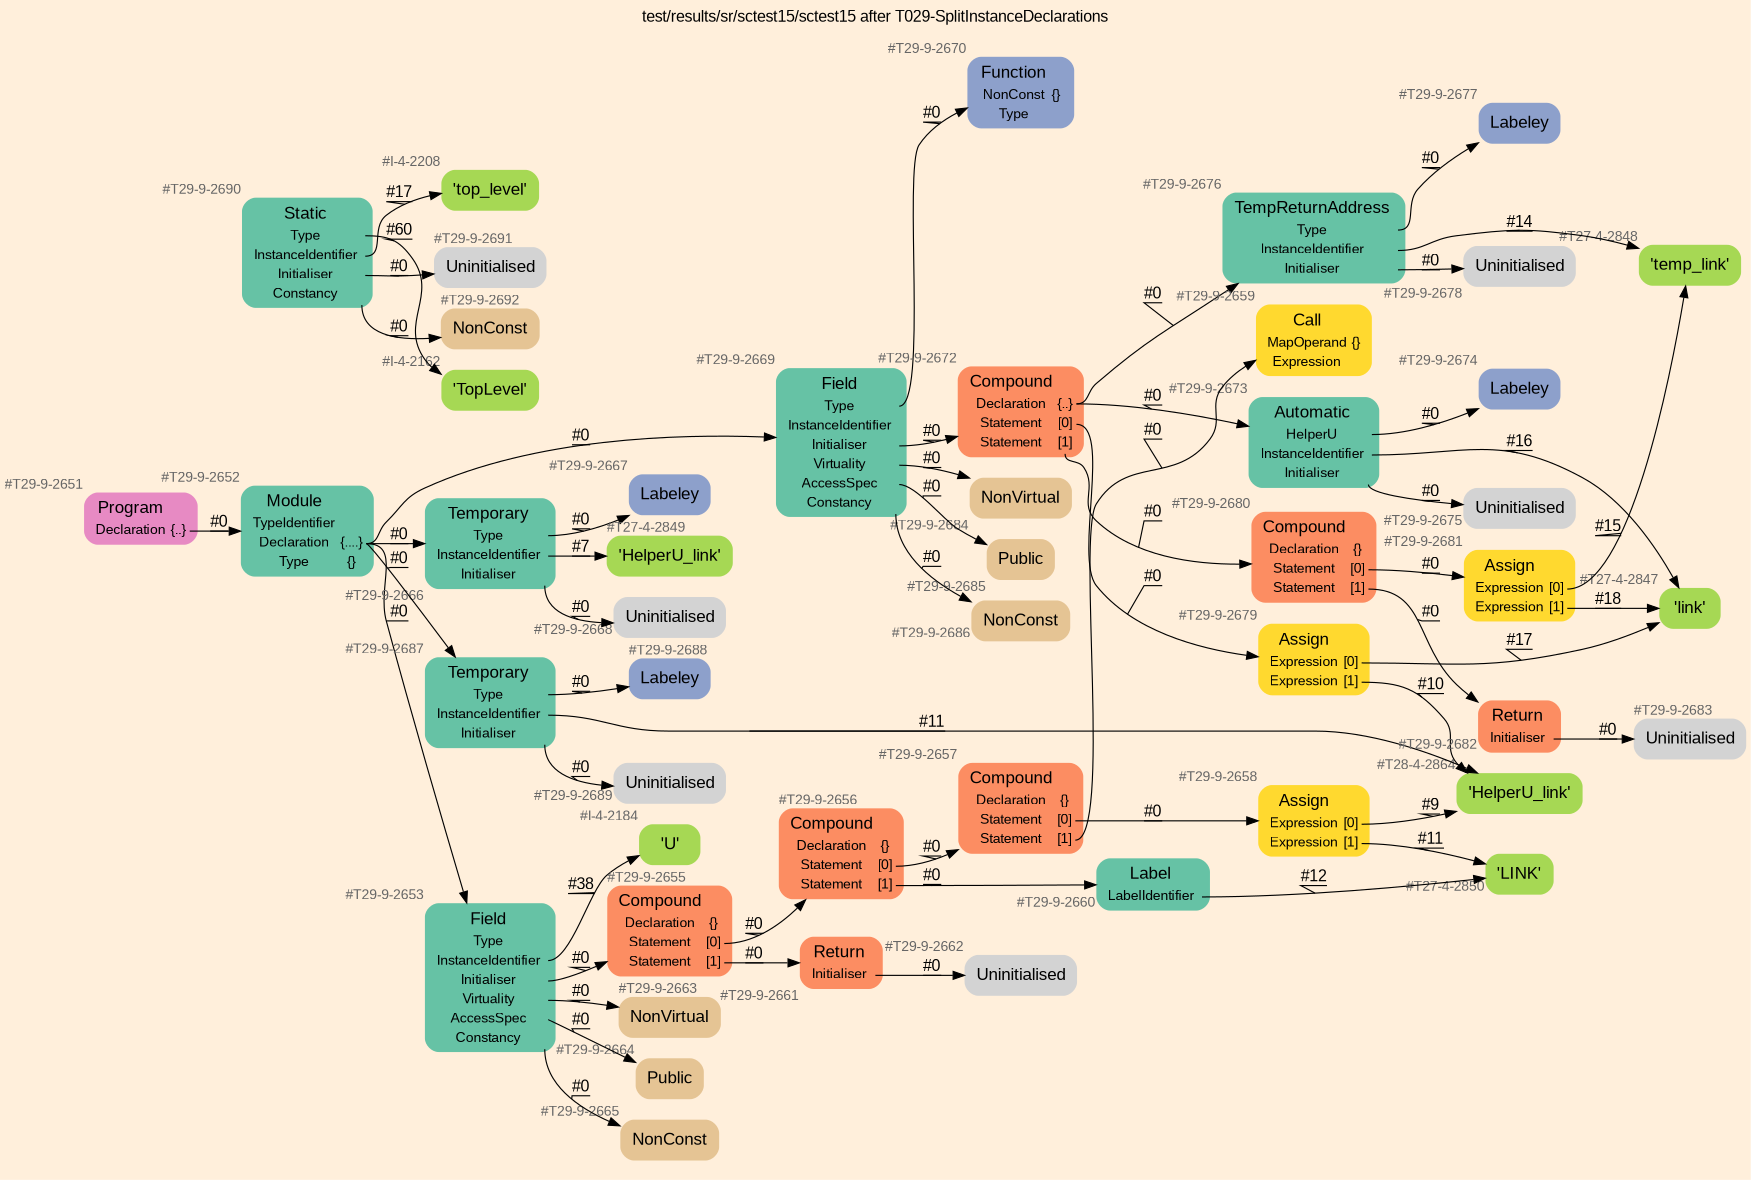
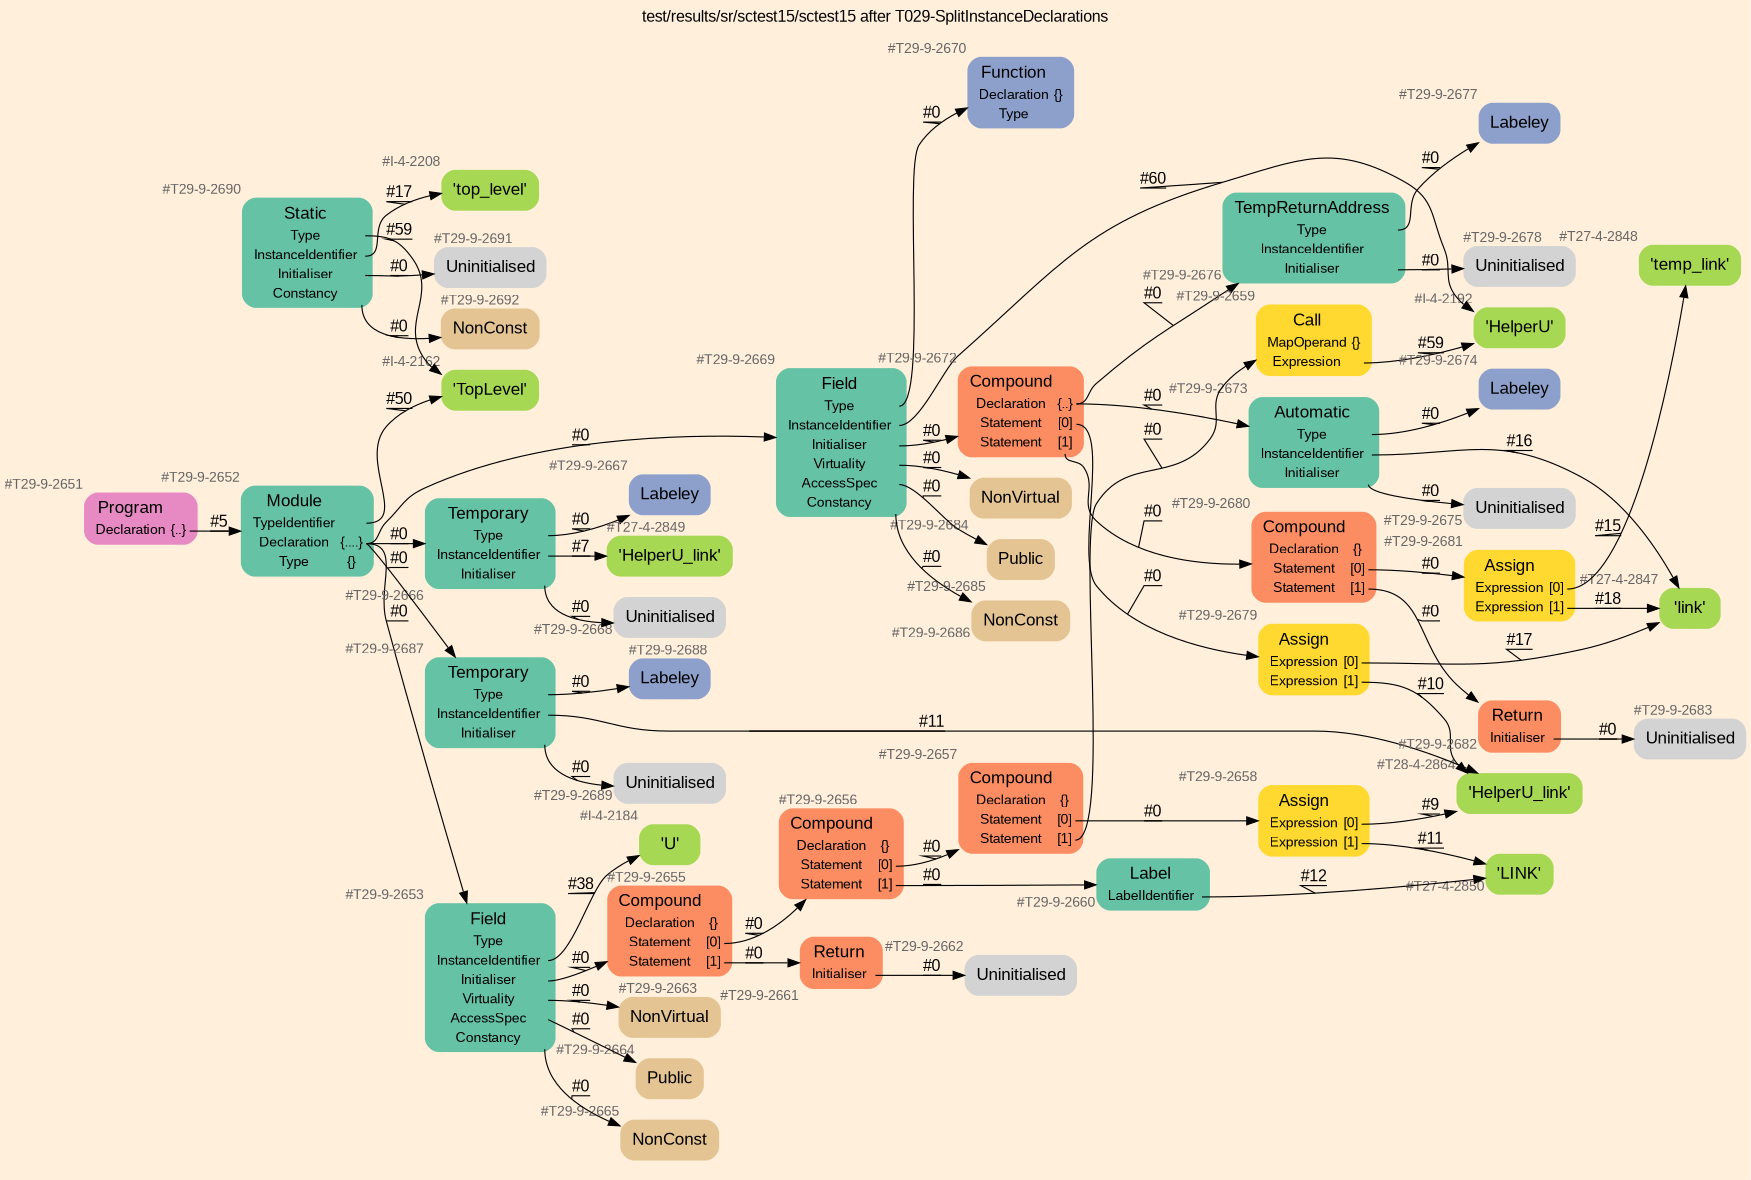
node "Function": text "NonConst" -> "Declaration"
edge "Static" -> "'TopLevel'": label "#60" -> "#59"
edge "TempReturnAddress" -> "'temp_link'": removed, label "#14"
node "'HelperU'": added
node "Automatic": text "HelperU" -> "Type"
edge "Module" -> "'TopLevel'": added, label "#50"
edge "Program" -> "Module": label "#0" -> "#5"
